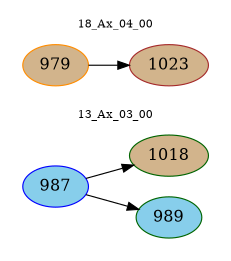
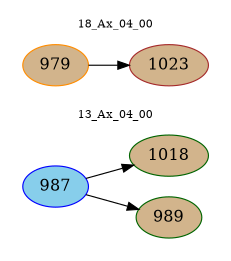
cluster "13_Ax_03_00": label "13_Ax_03_00" -> "13_Ax_04_00"
node "989": fillcolor skyblue -> tan
